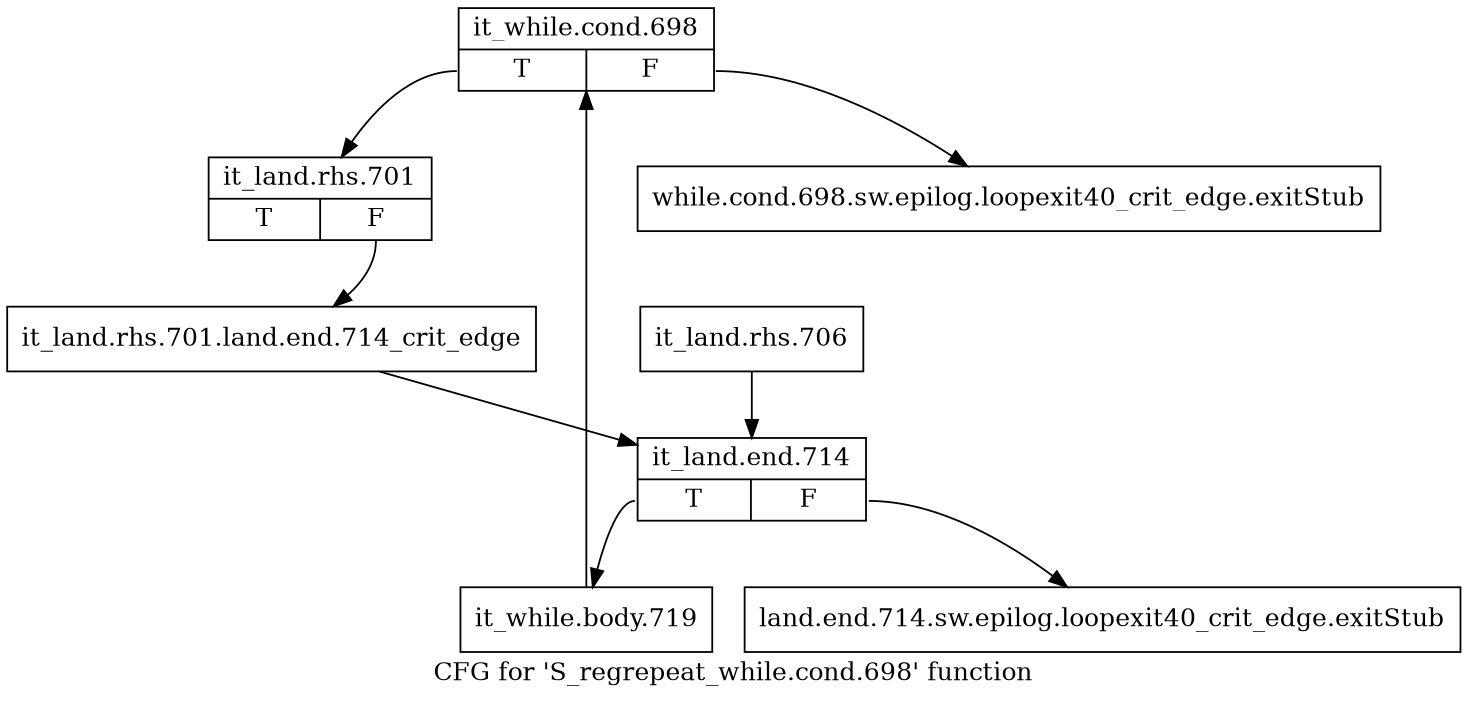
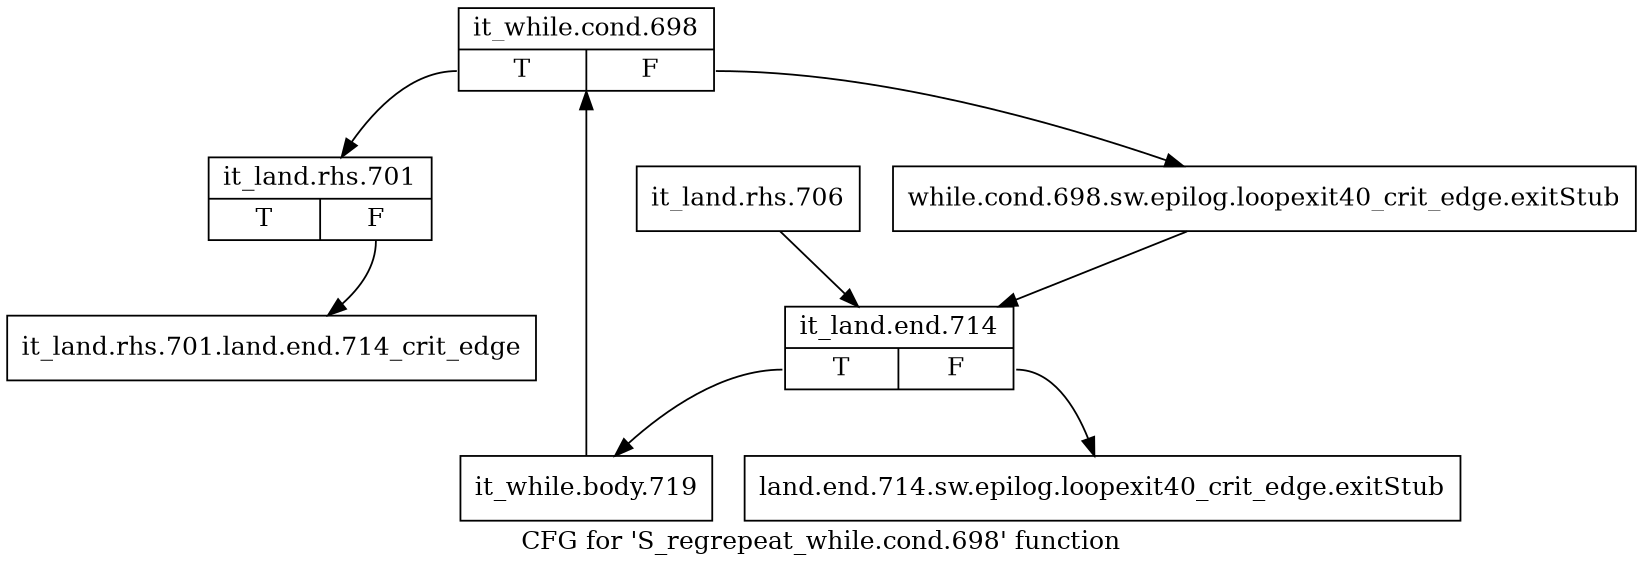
edge "it_land.rhs.701.land.end.714_crit_edge" -> "it_land.end.714": now "while.cond.698.sw.epilog.loopexit40_crit_edge.exitStub" -> "it_land.end.714"
